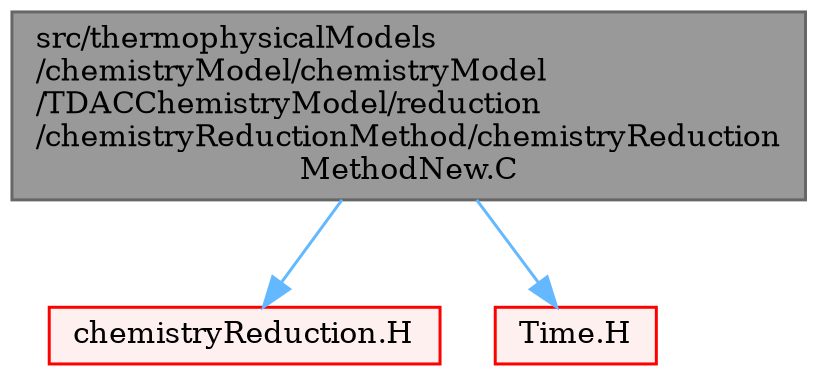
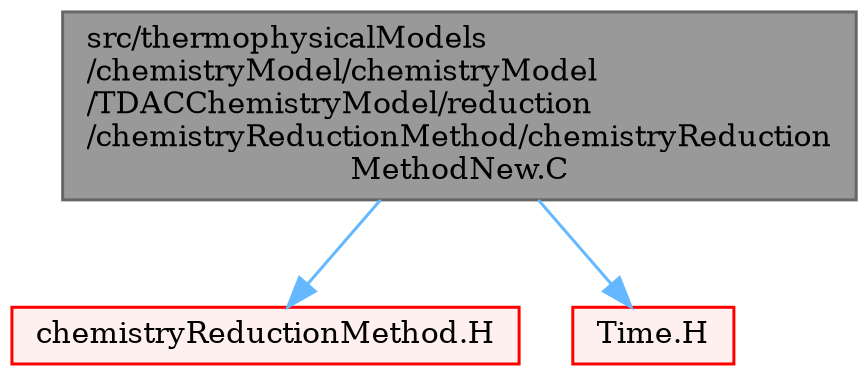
node "chemistryReduction.H": label "chemistryReduction.H" -> "chemistryReductionMethod.H"
